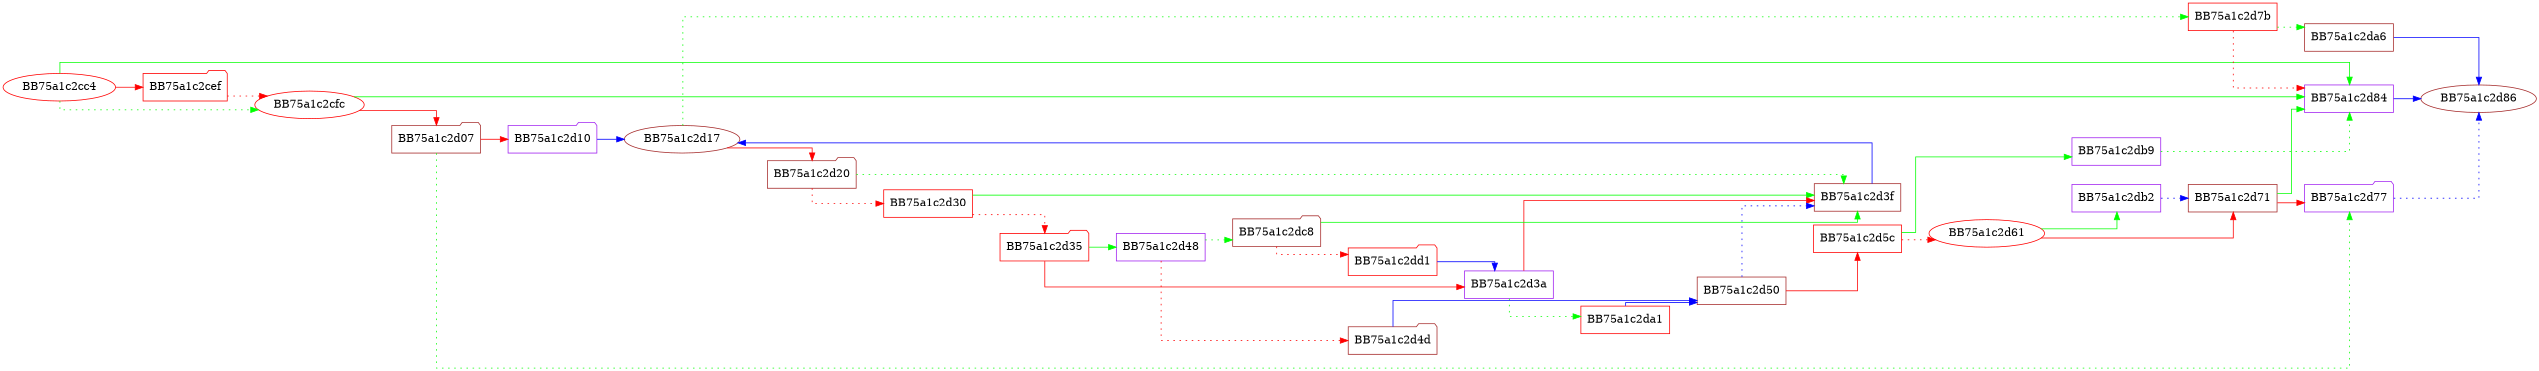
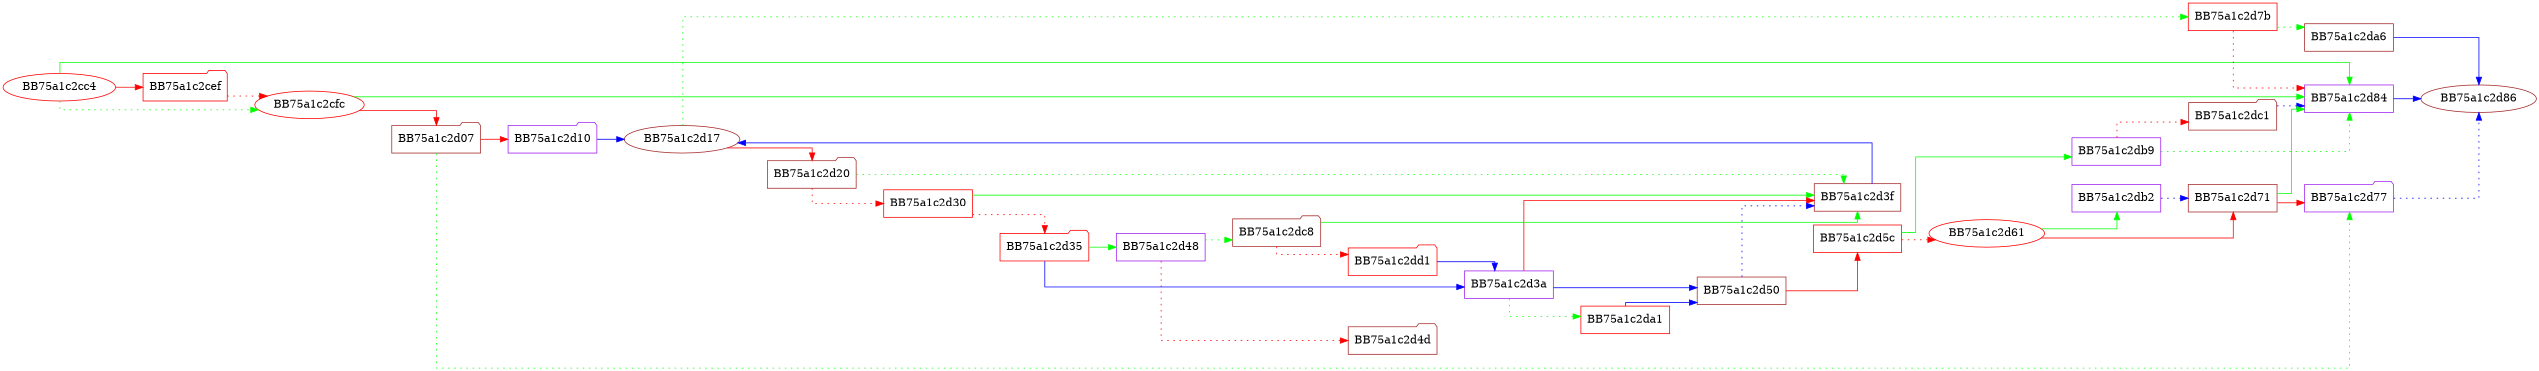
node "BB75a1c2dc1": added
edge "BB75a1c2d35" -> "BB75a1c2d3a": color red -> blue
edge "BB75a1c2d4d" -> "BB75a1c2d50": now "BB75a1c2d3a" -> "BB75a1c2d50"
